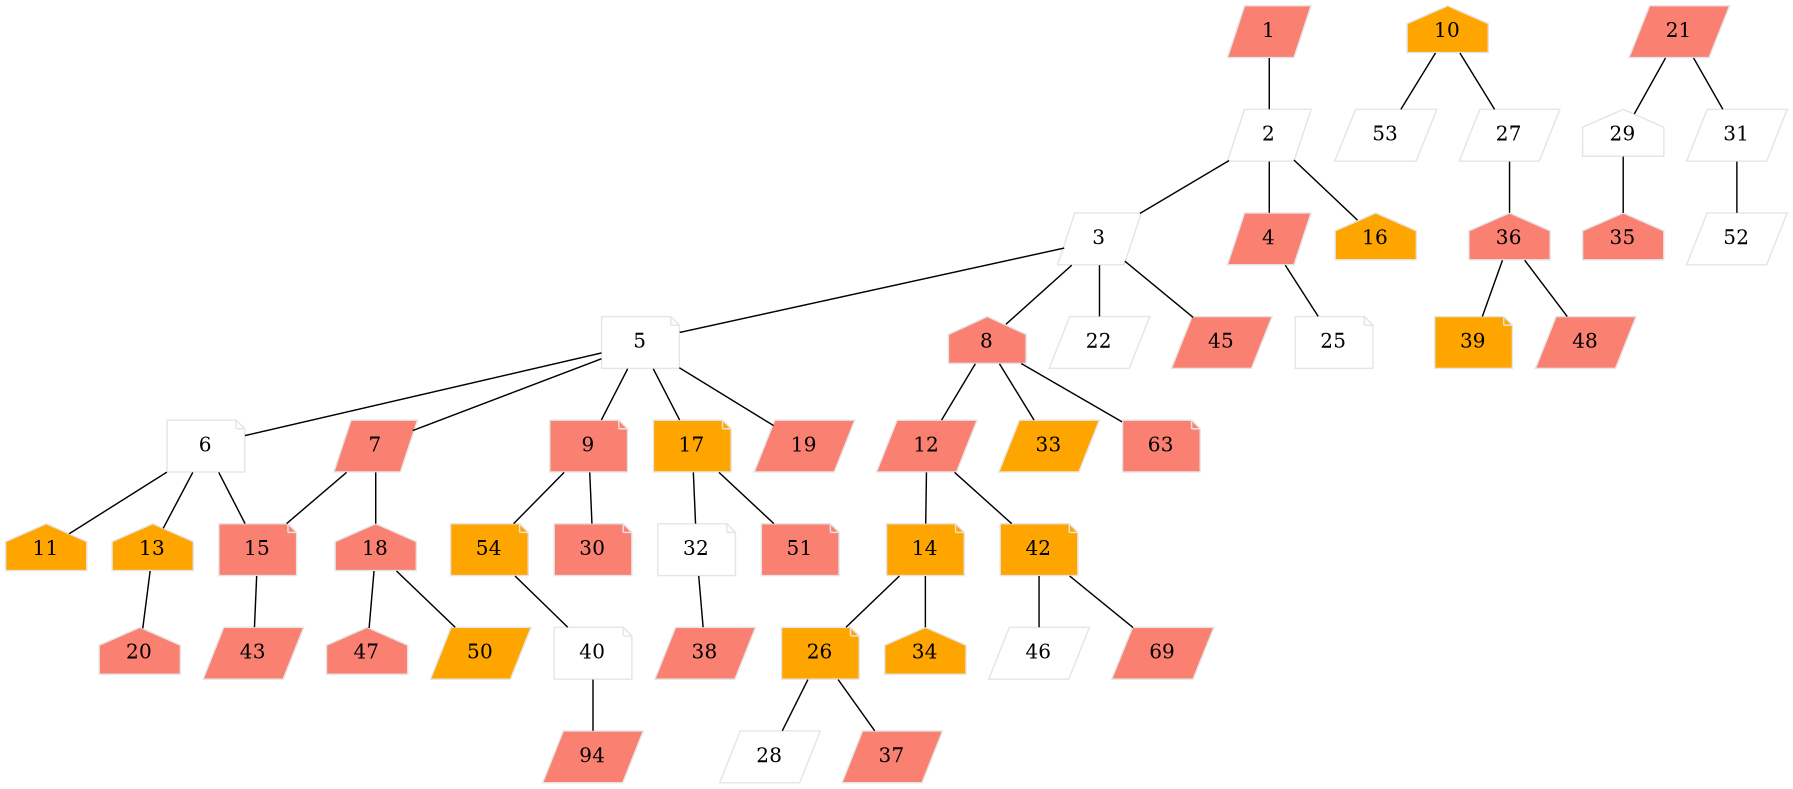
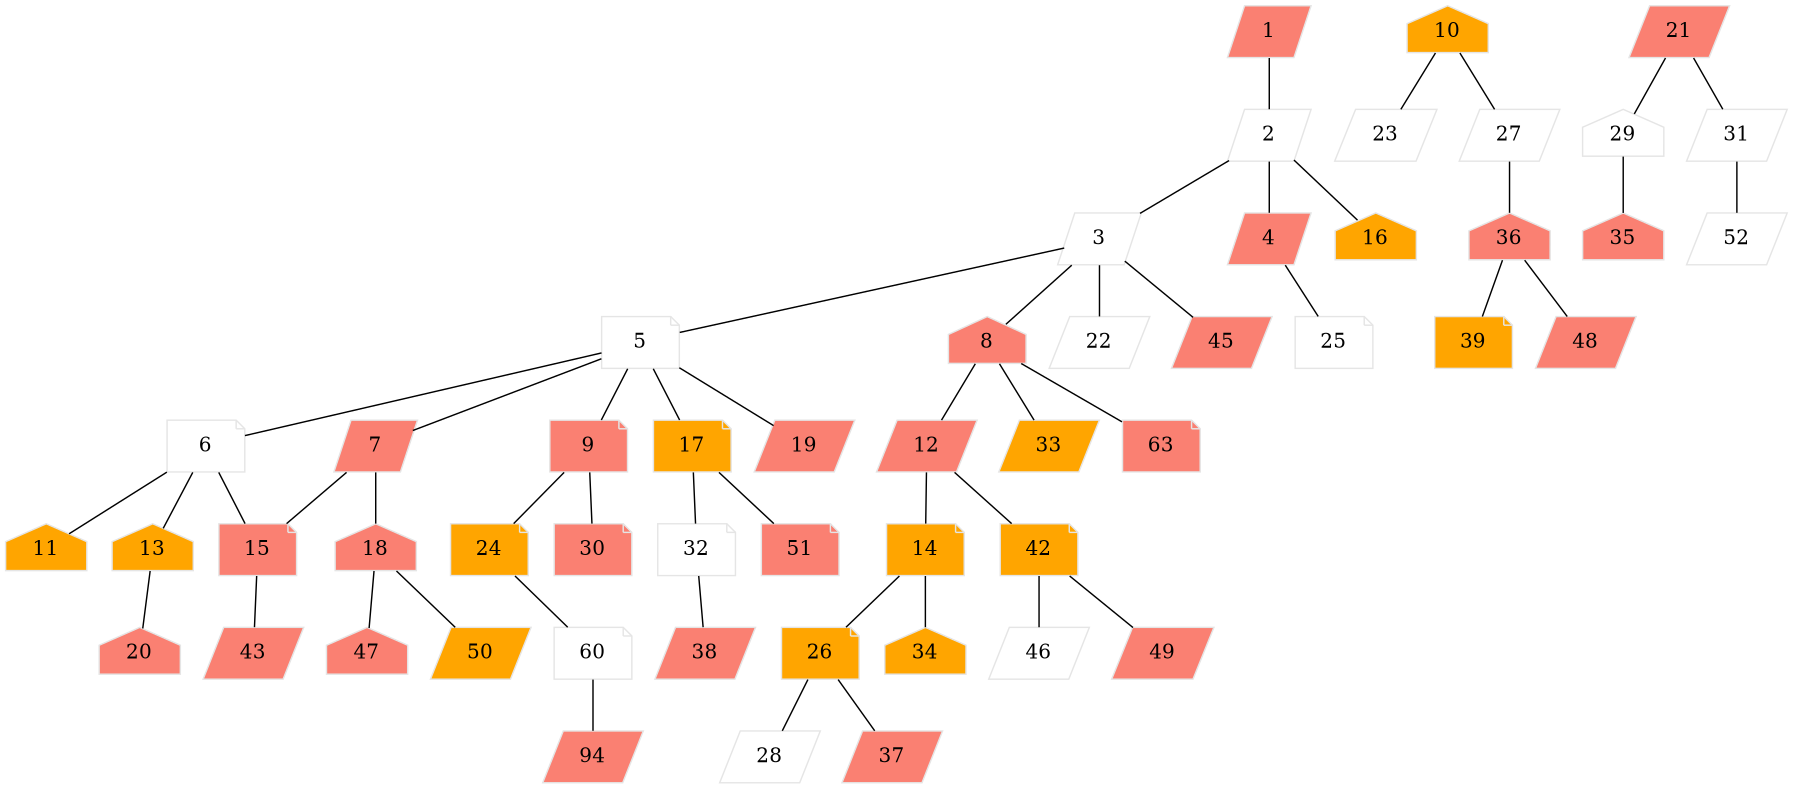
node "53": label "53" -> "23"
node "54": label "54" -> "24"
node "40": label "40" -> "60"
node "69": label "69" -> "49"
